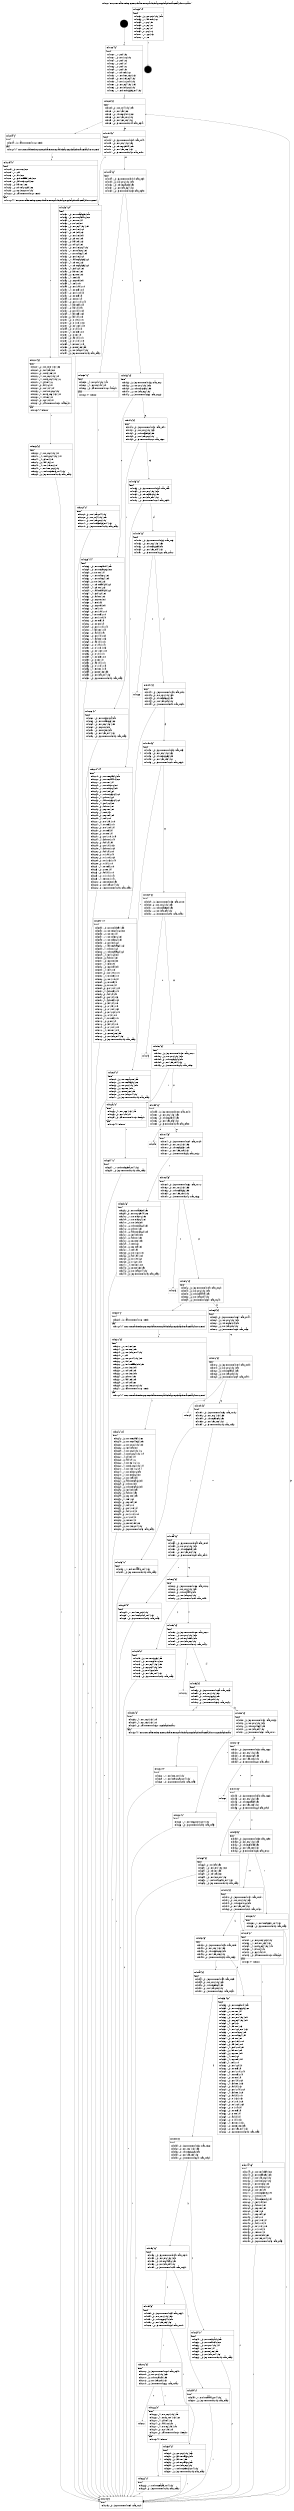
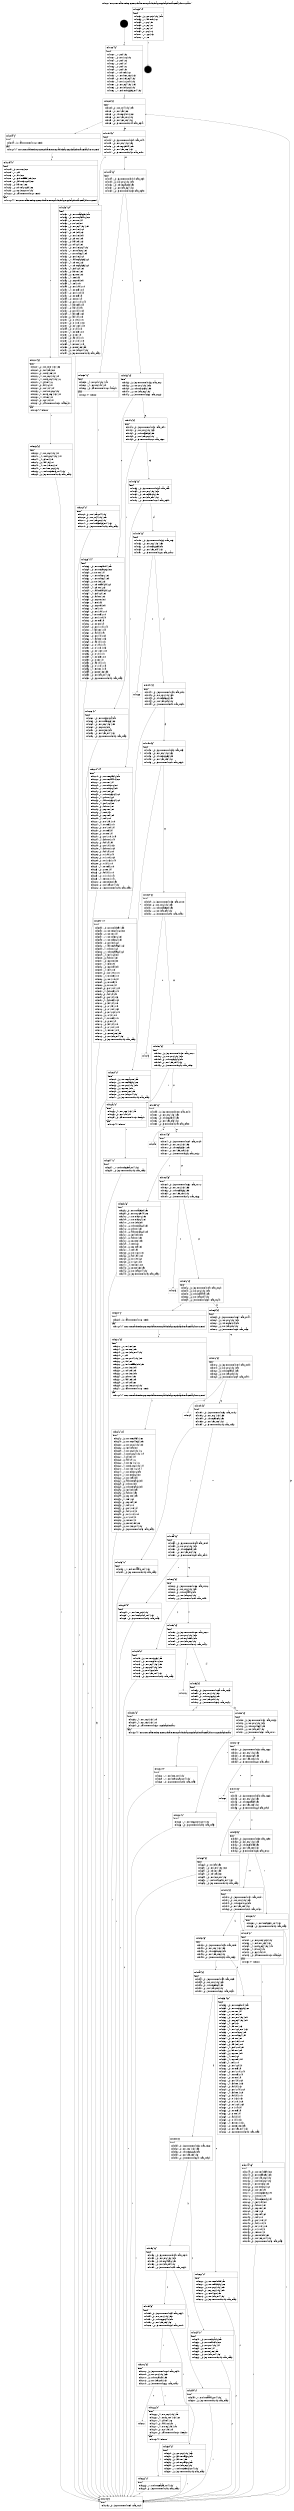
edge "0x401dfb [25]" -> "0x4027ae": reversed
edge "0x401e14 [25]" -> "0x401e2d [25]": added, label "20"
edge "0x40209b [144]" -> "0x4027b5 [5]": label " 1" -> " 23"
node "0x402262 [27]": added
